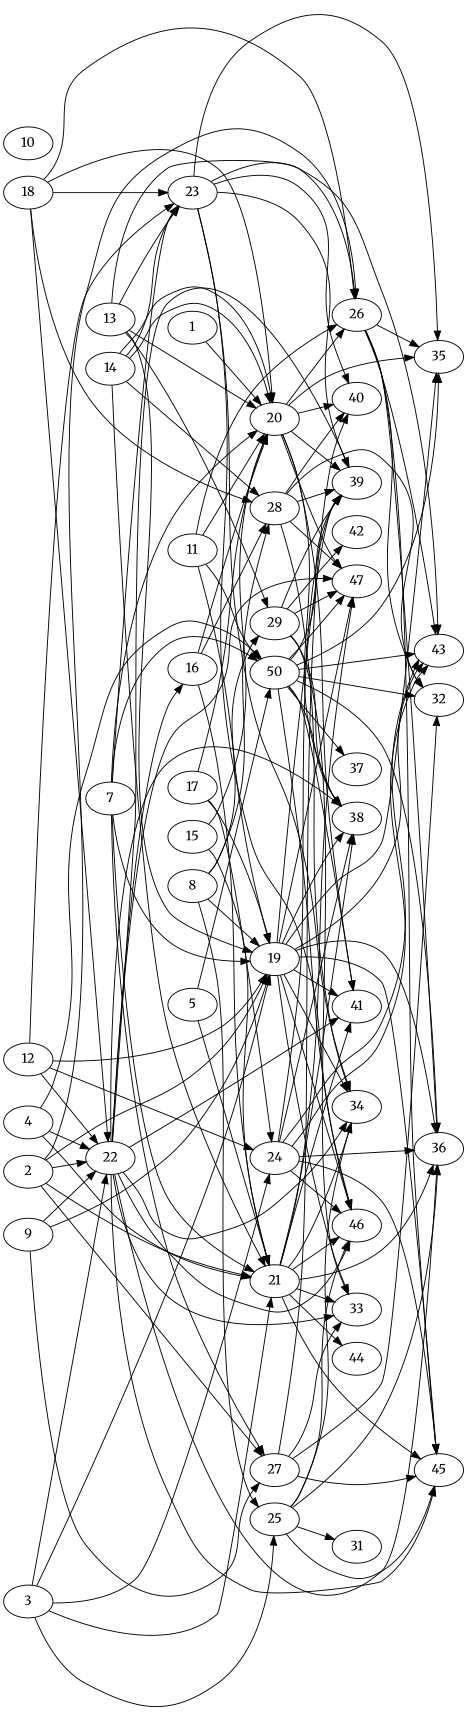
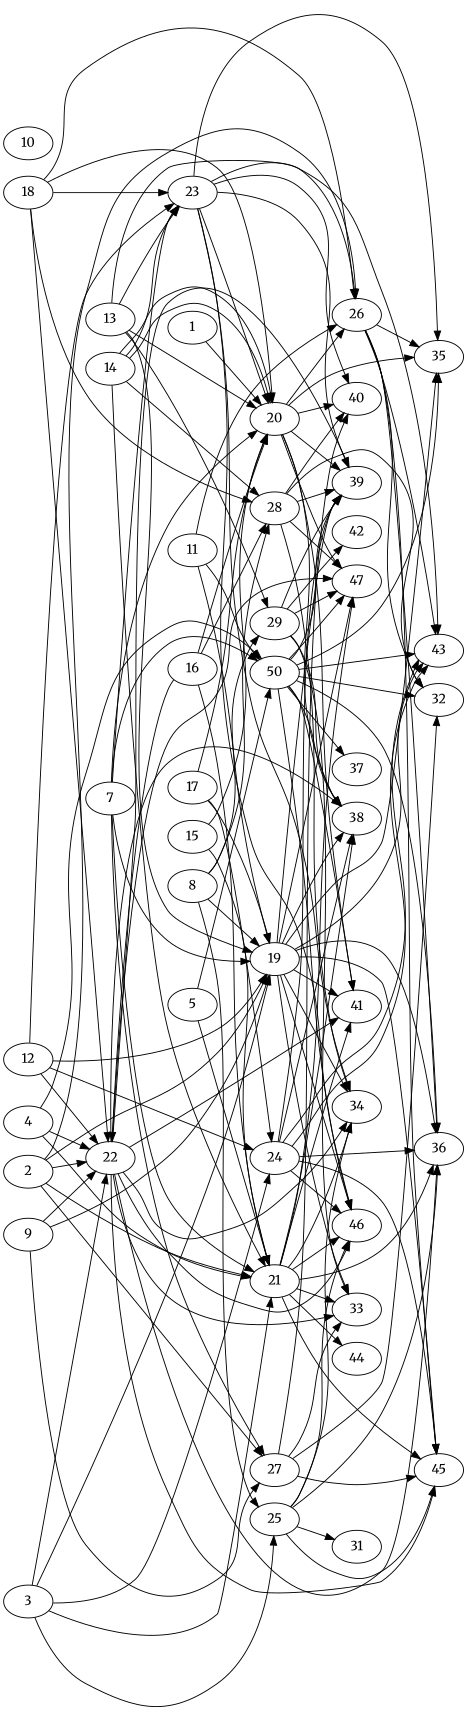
edge "11" -> "20": now "23" -> "20"
edge "22" -> "16": reversed
